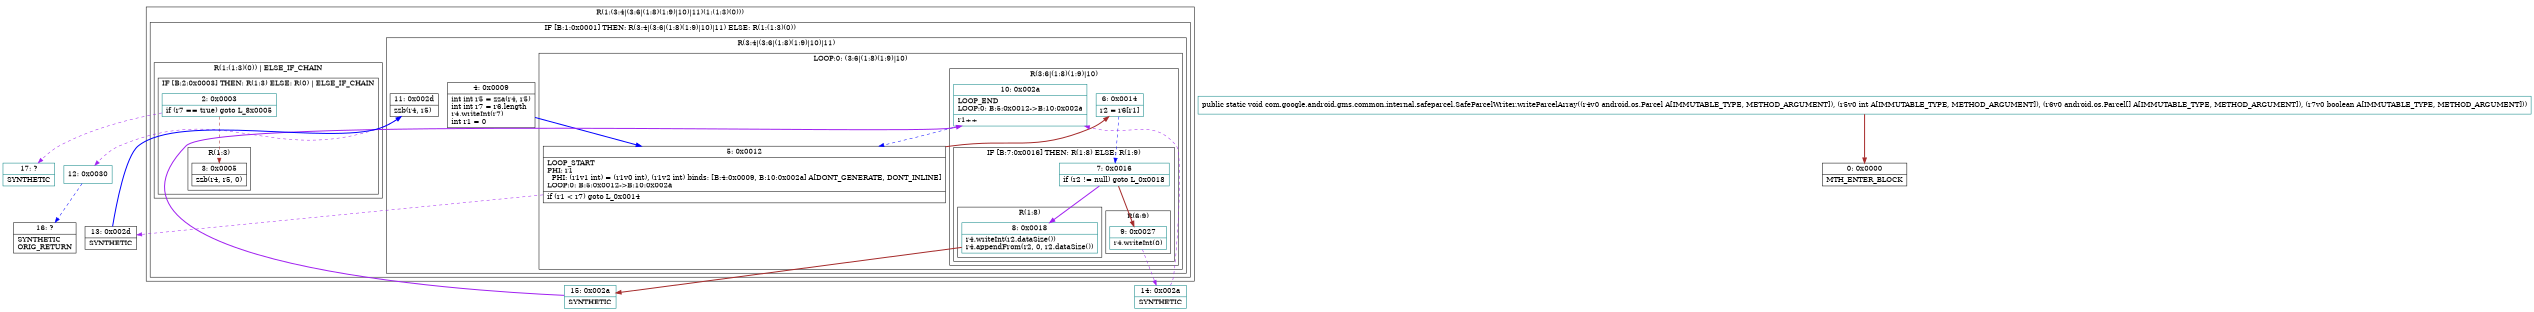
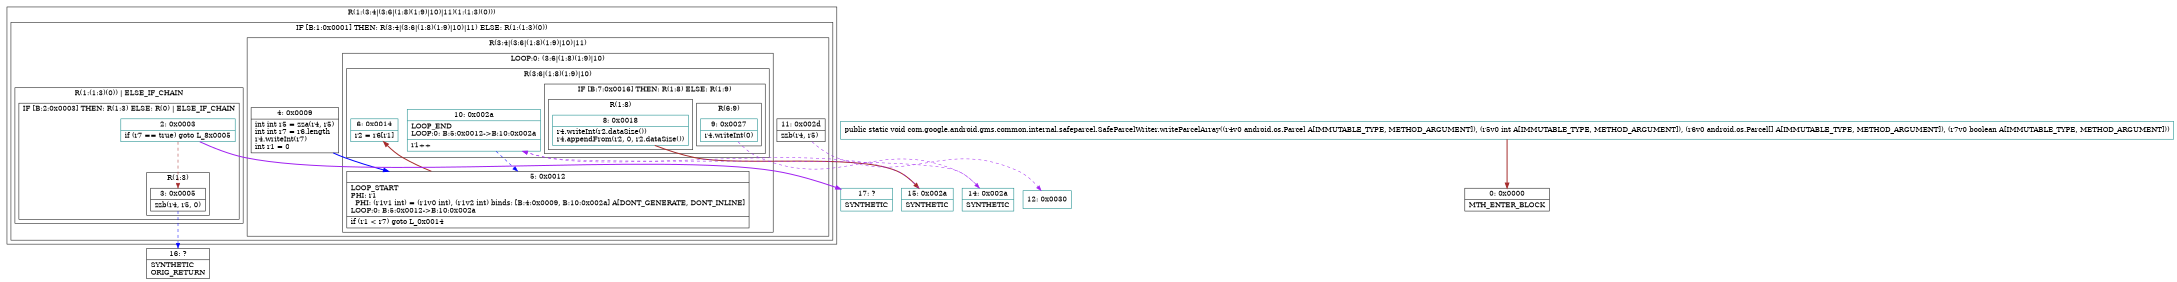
edge "2: 0x0003" -> "17: ?": style dashed -> bold
edge "15: 0x002a" -> "10: 0x002a": style bold -> dashed
node "7: 0x0016": removed
edge "12: 0x0030" -> "16: ?": now "3: 0x0005" -> "16: ?"
node "13: 0x002d": removed
